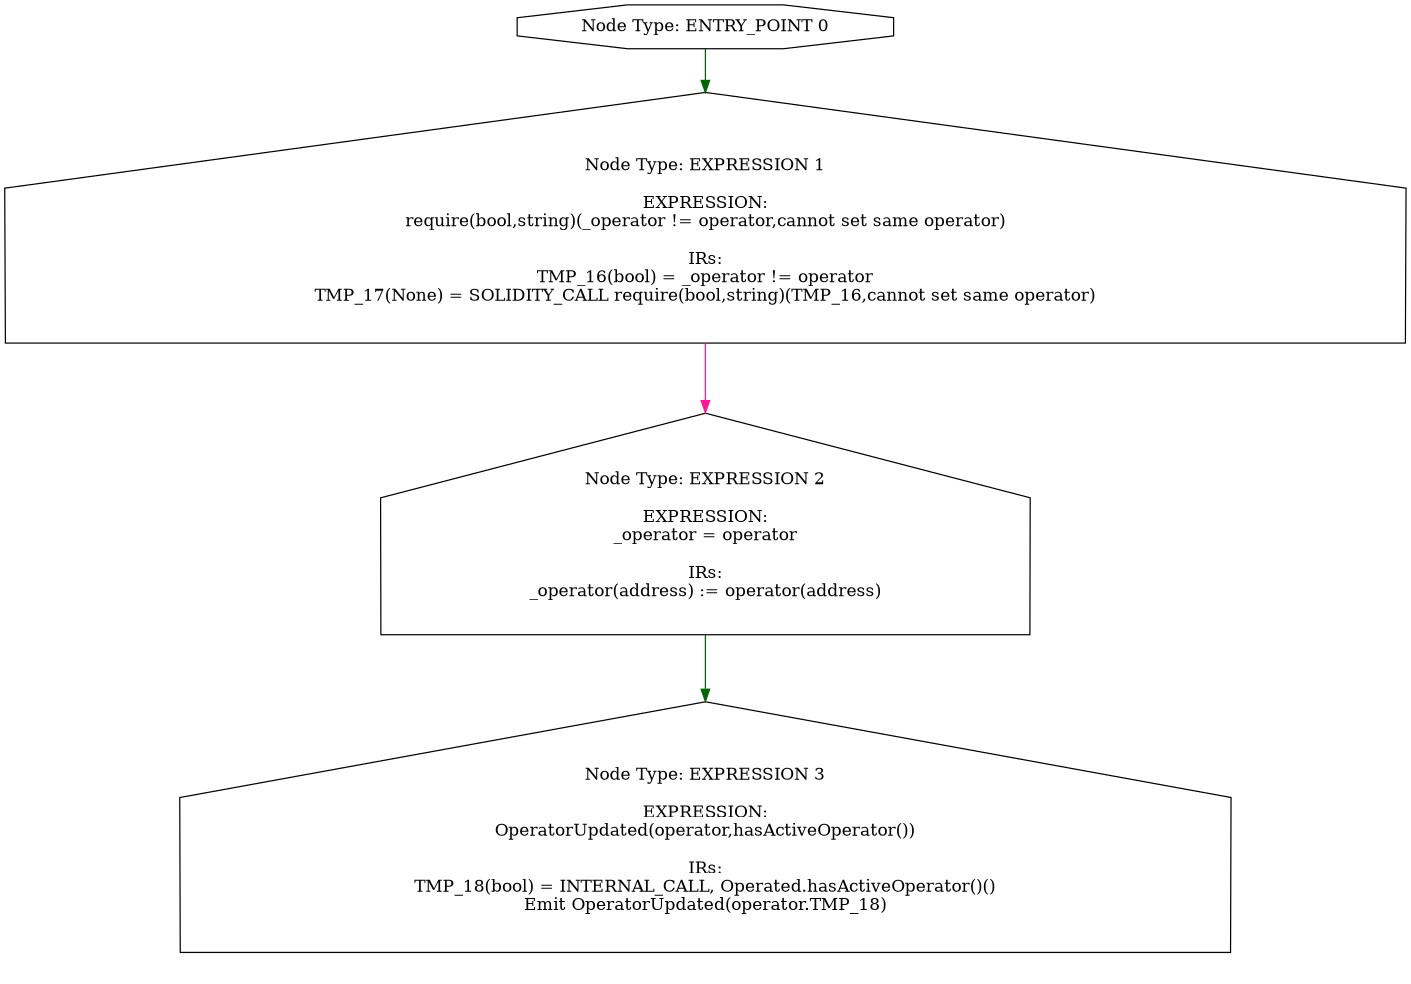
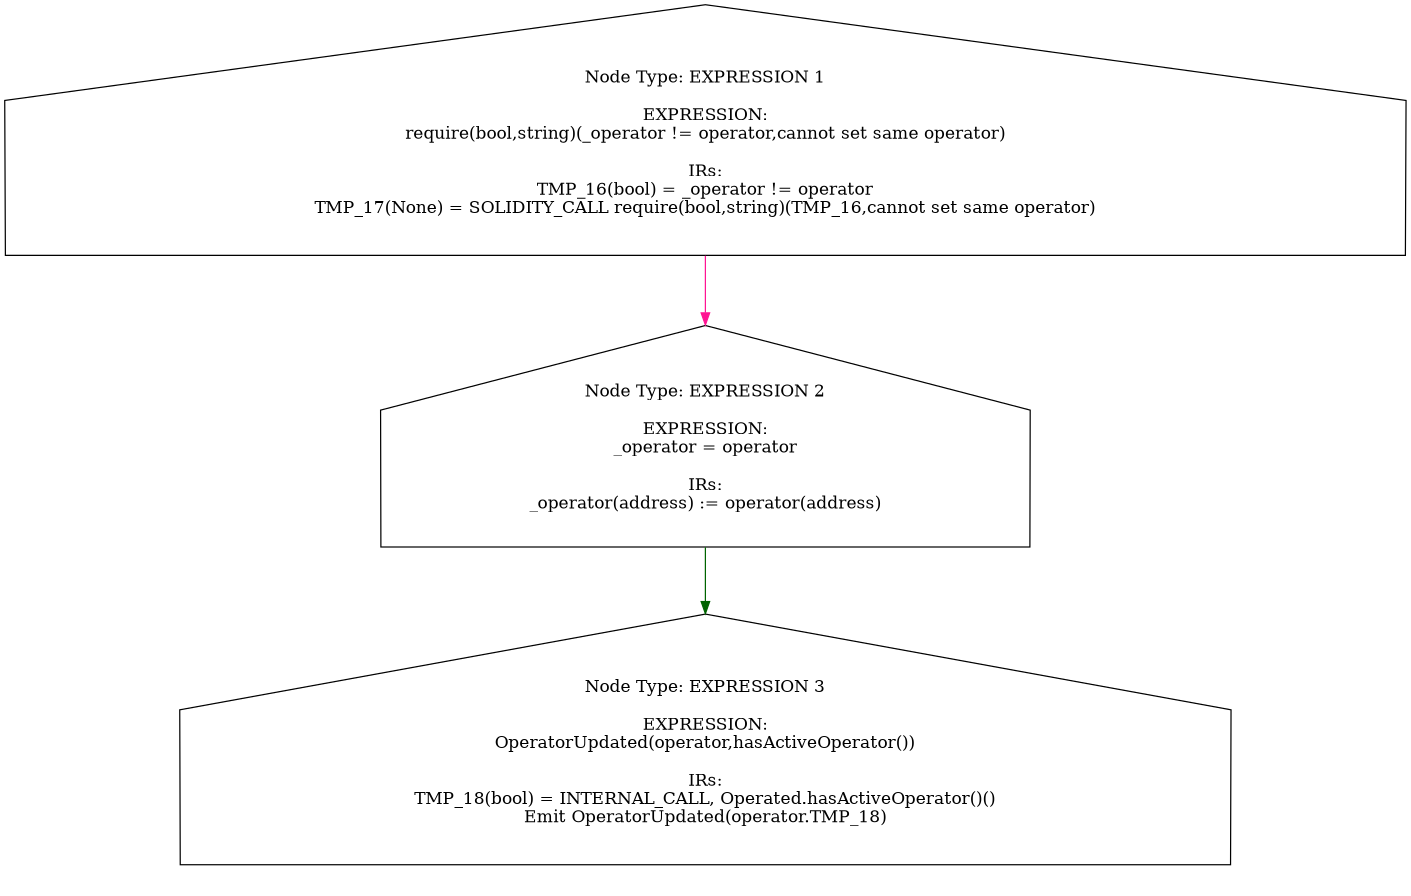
node "Node Type: ENTRY_POINT 0": removed
